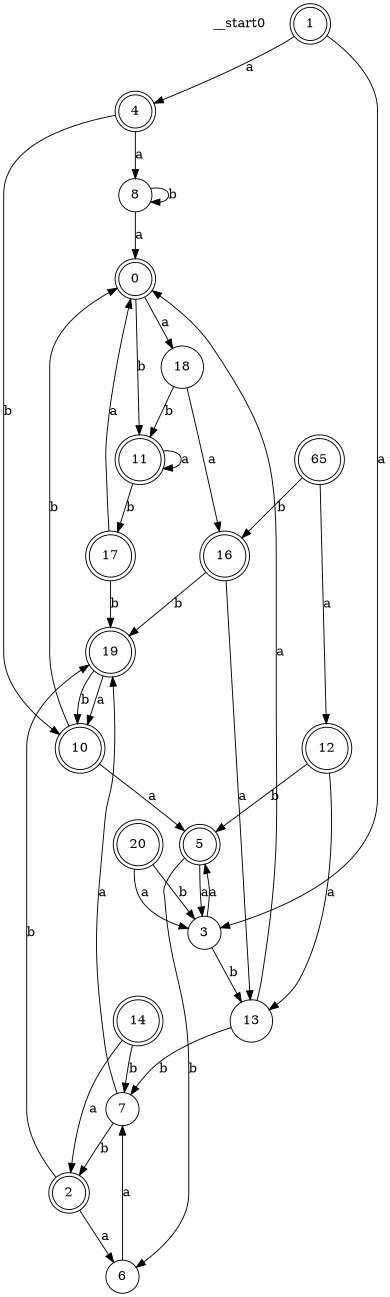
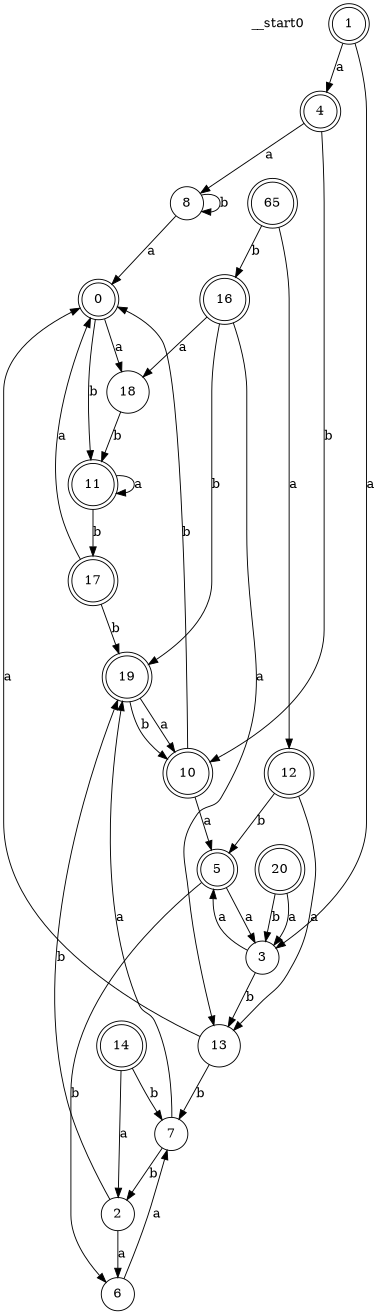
edge "18" -> "16": reversed
node "2": shape doublecircle -> circle
